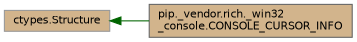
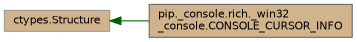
node "pip._vendor.rich._win32 _console.CONSOLE_CURSOR_INFO": label "pip._vendor.rich._win32 _console.CONSOLE_CURSOR_INFO" -> "pip._console.rich._win32 _console.CONSOLE_CURSOR_INFO"
